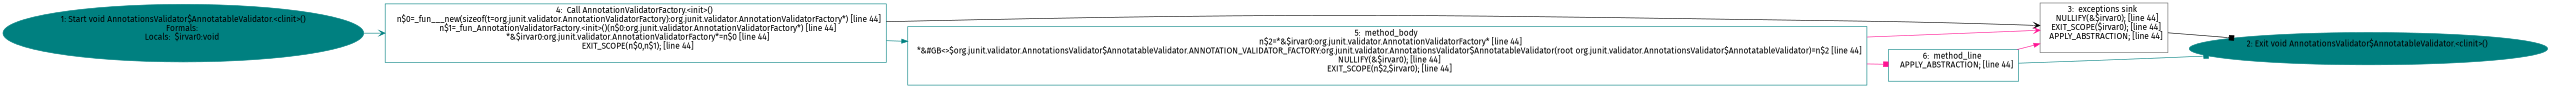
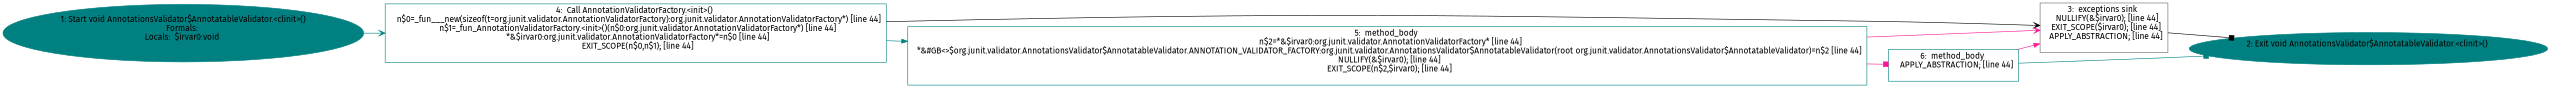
node "6:  method_line APPLY_ABSTRACTION; [line 44]": label "6:  method_line APPLY_ABSTRACTION; [line 44]" -> "6:  method_body APPLY_ABSTRACTION; [line 44]"
